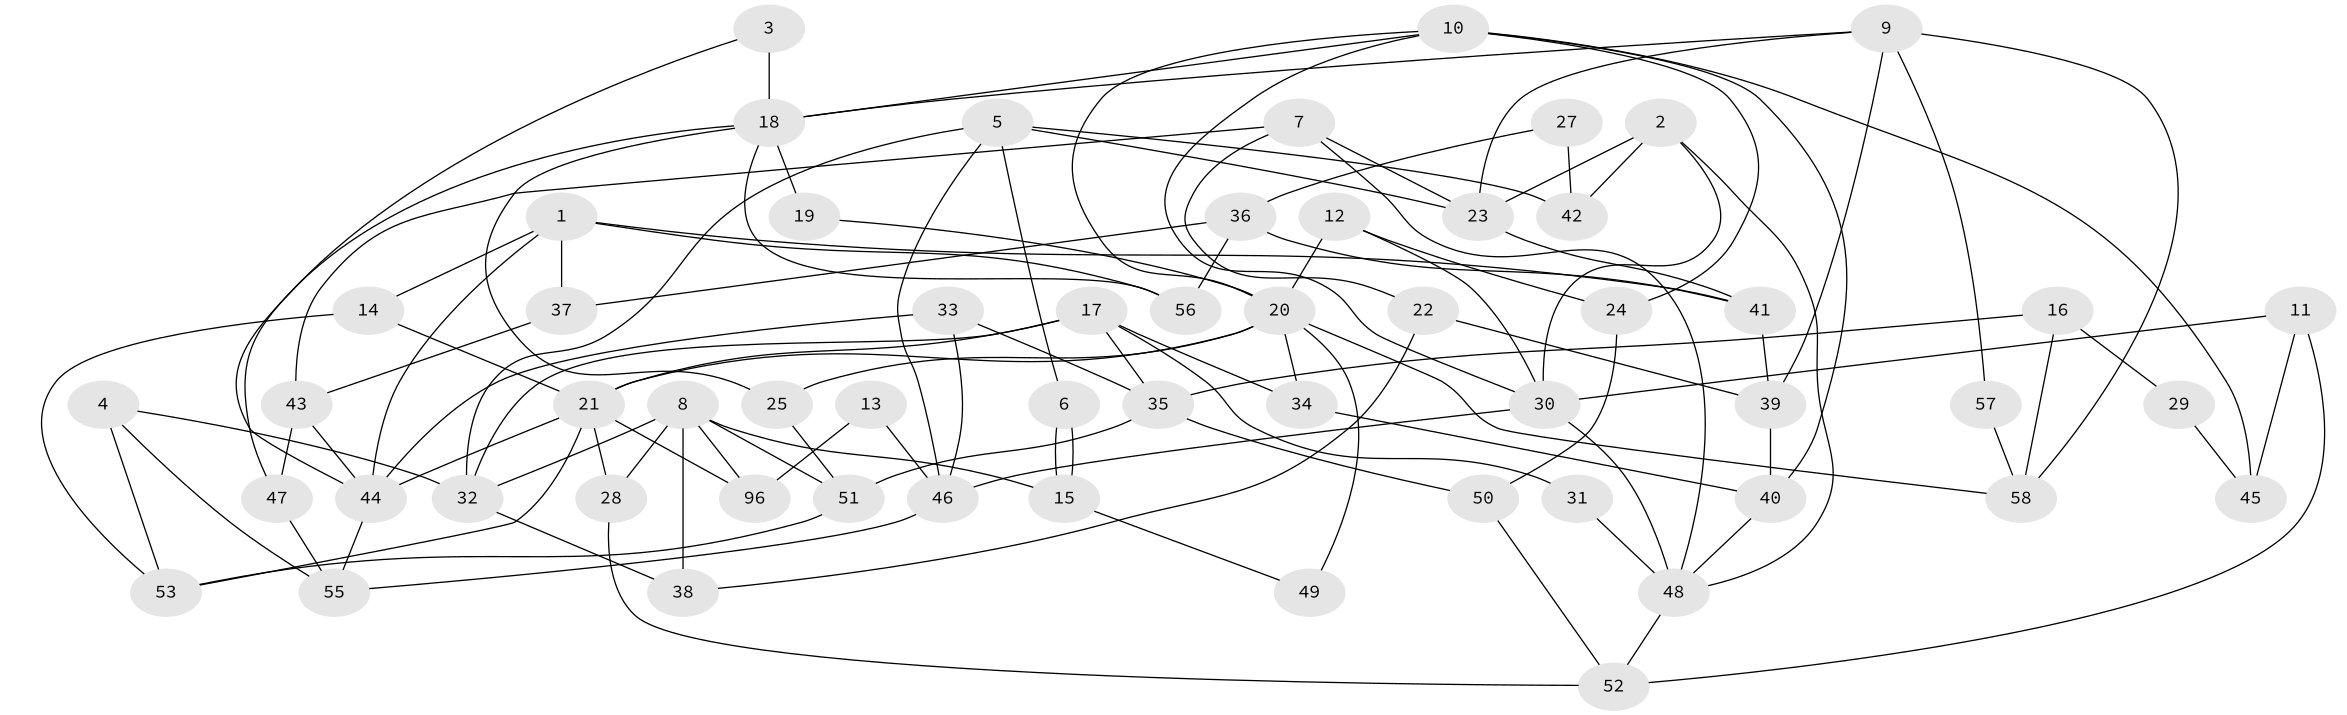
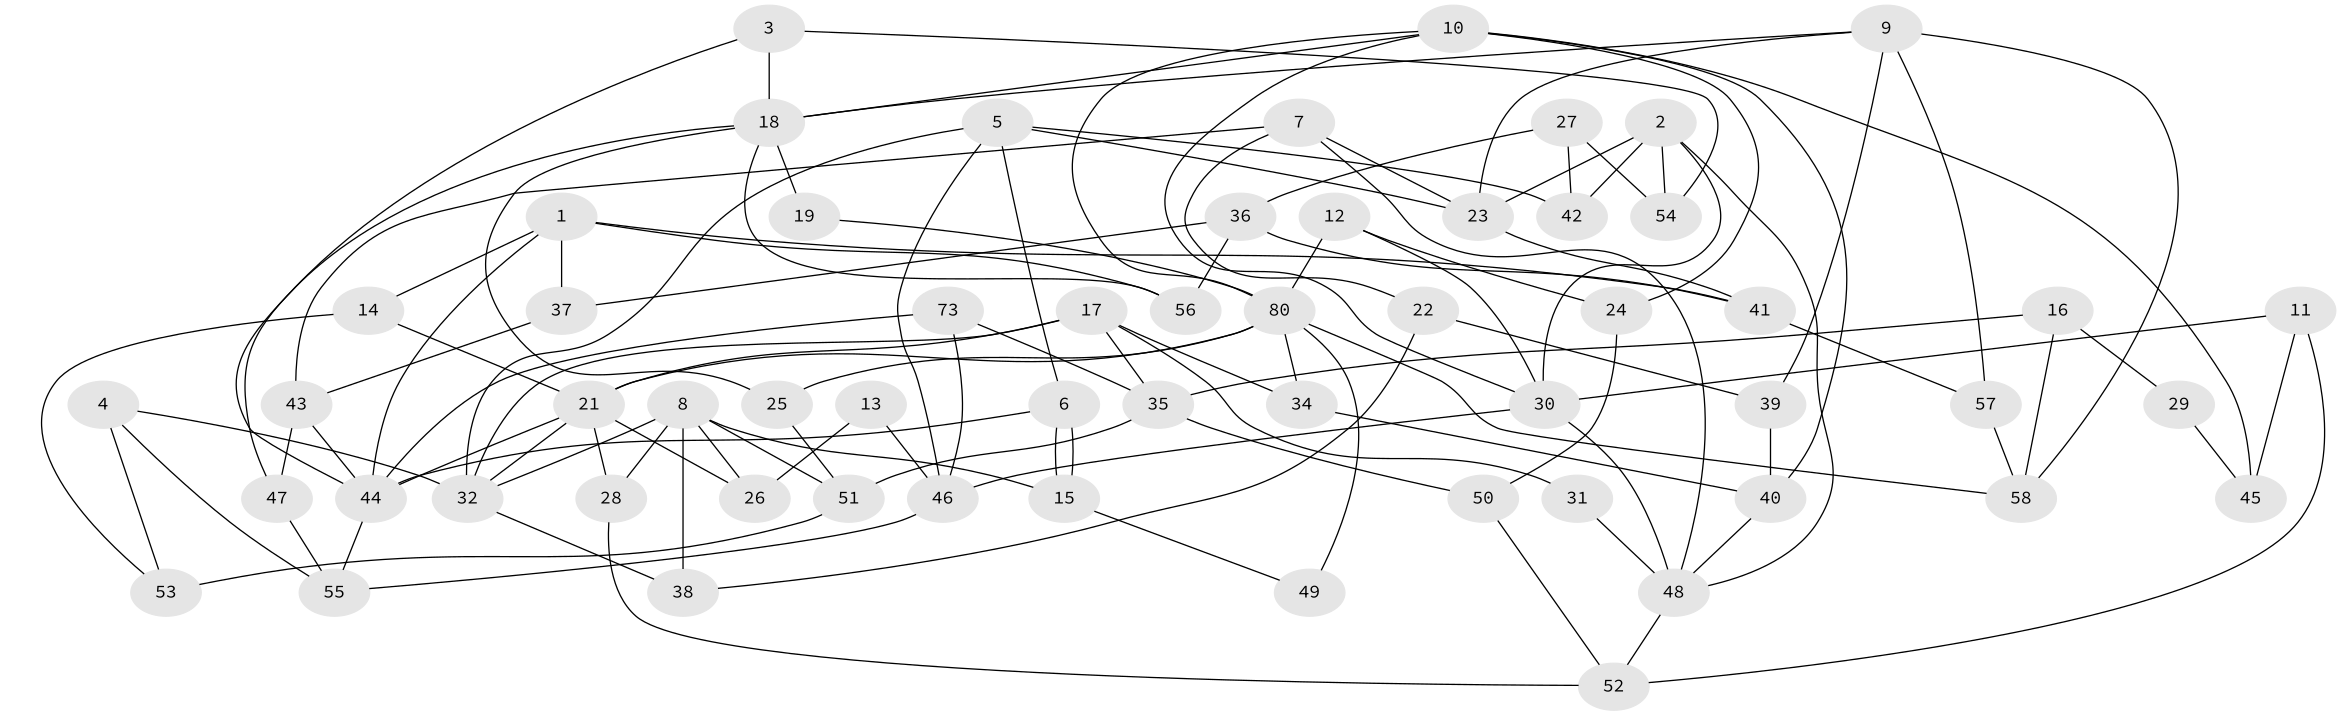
node "54": added
node "33": label "33" -> "73"
node "20": label "20" -> "80"
edge "41" -- "39": now "41" -- "57"
edge "6" -- "44": added
node "96": label "96" -> "26"
edge "21" -- "53": now "21" -- "32"
